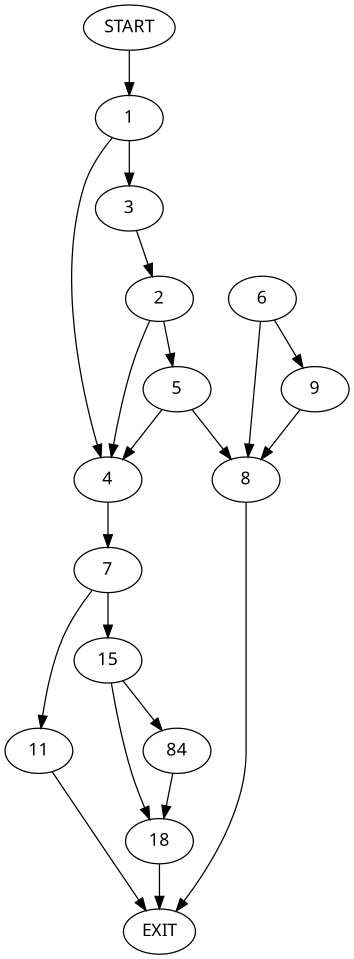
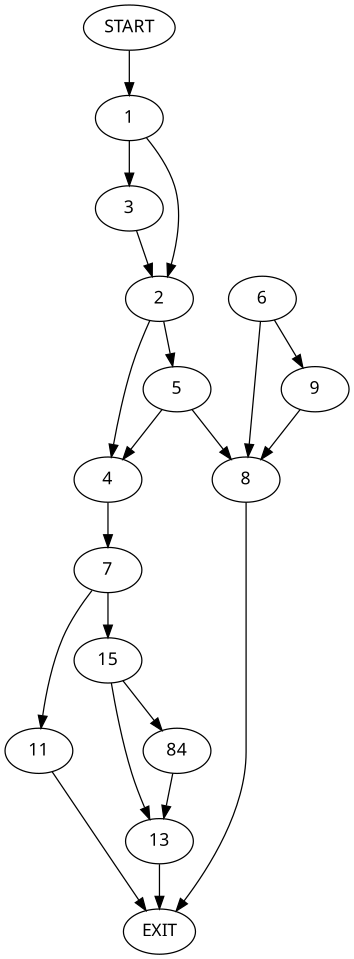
edge "1" -> "4": now "1" -> "2"
node "18": label "18" -> "13"
